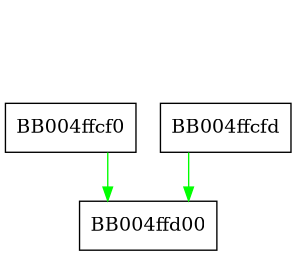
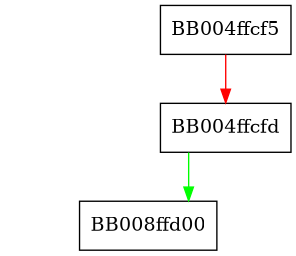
node "BB004ffcf5": added
node "BB004ffcf0": removed
node "BB004ffd00": label "BB004ffd00" -> "BB008ffd00"
